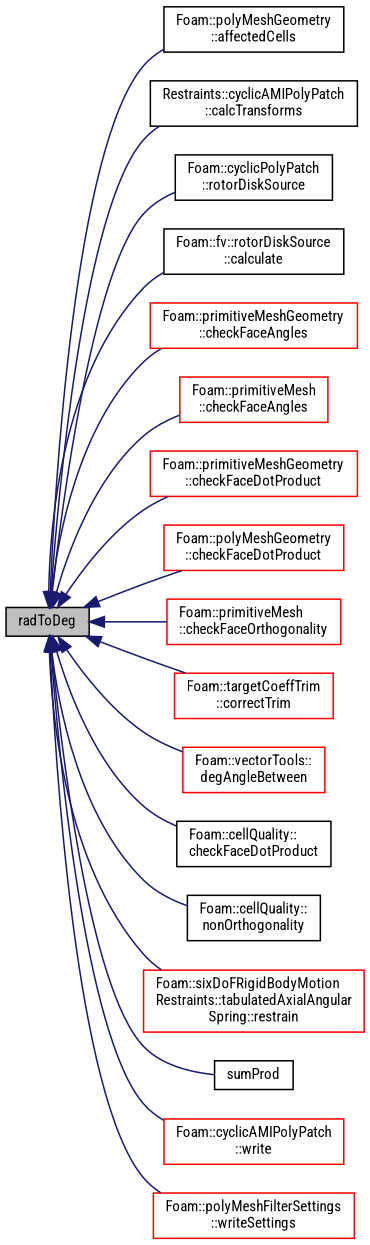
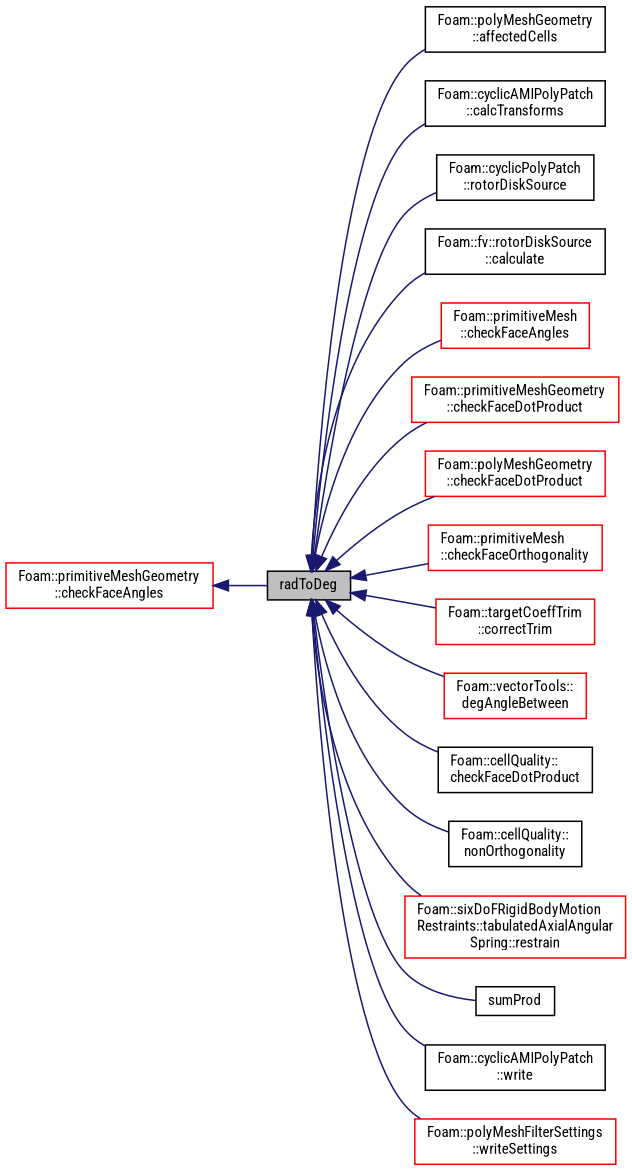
node "Restraints::cyclicAMIPolyPatch ::calcTransforms": label "Restraints::cyclicAMIPolyPatch ::calcTransforms" -> "Foam::cyclicAMIPolyPatch ::calcTransforms"
edge "Foam::primitiveMeshGeometry ::checkFaceAngles" -> "radToDeg": reversed
node "Foam::cyclicAMIPolyPatch ::write": color red -> black
